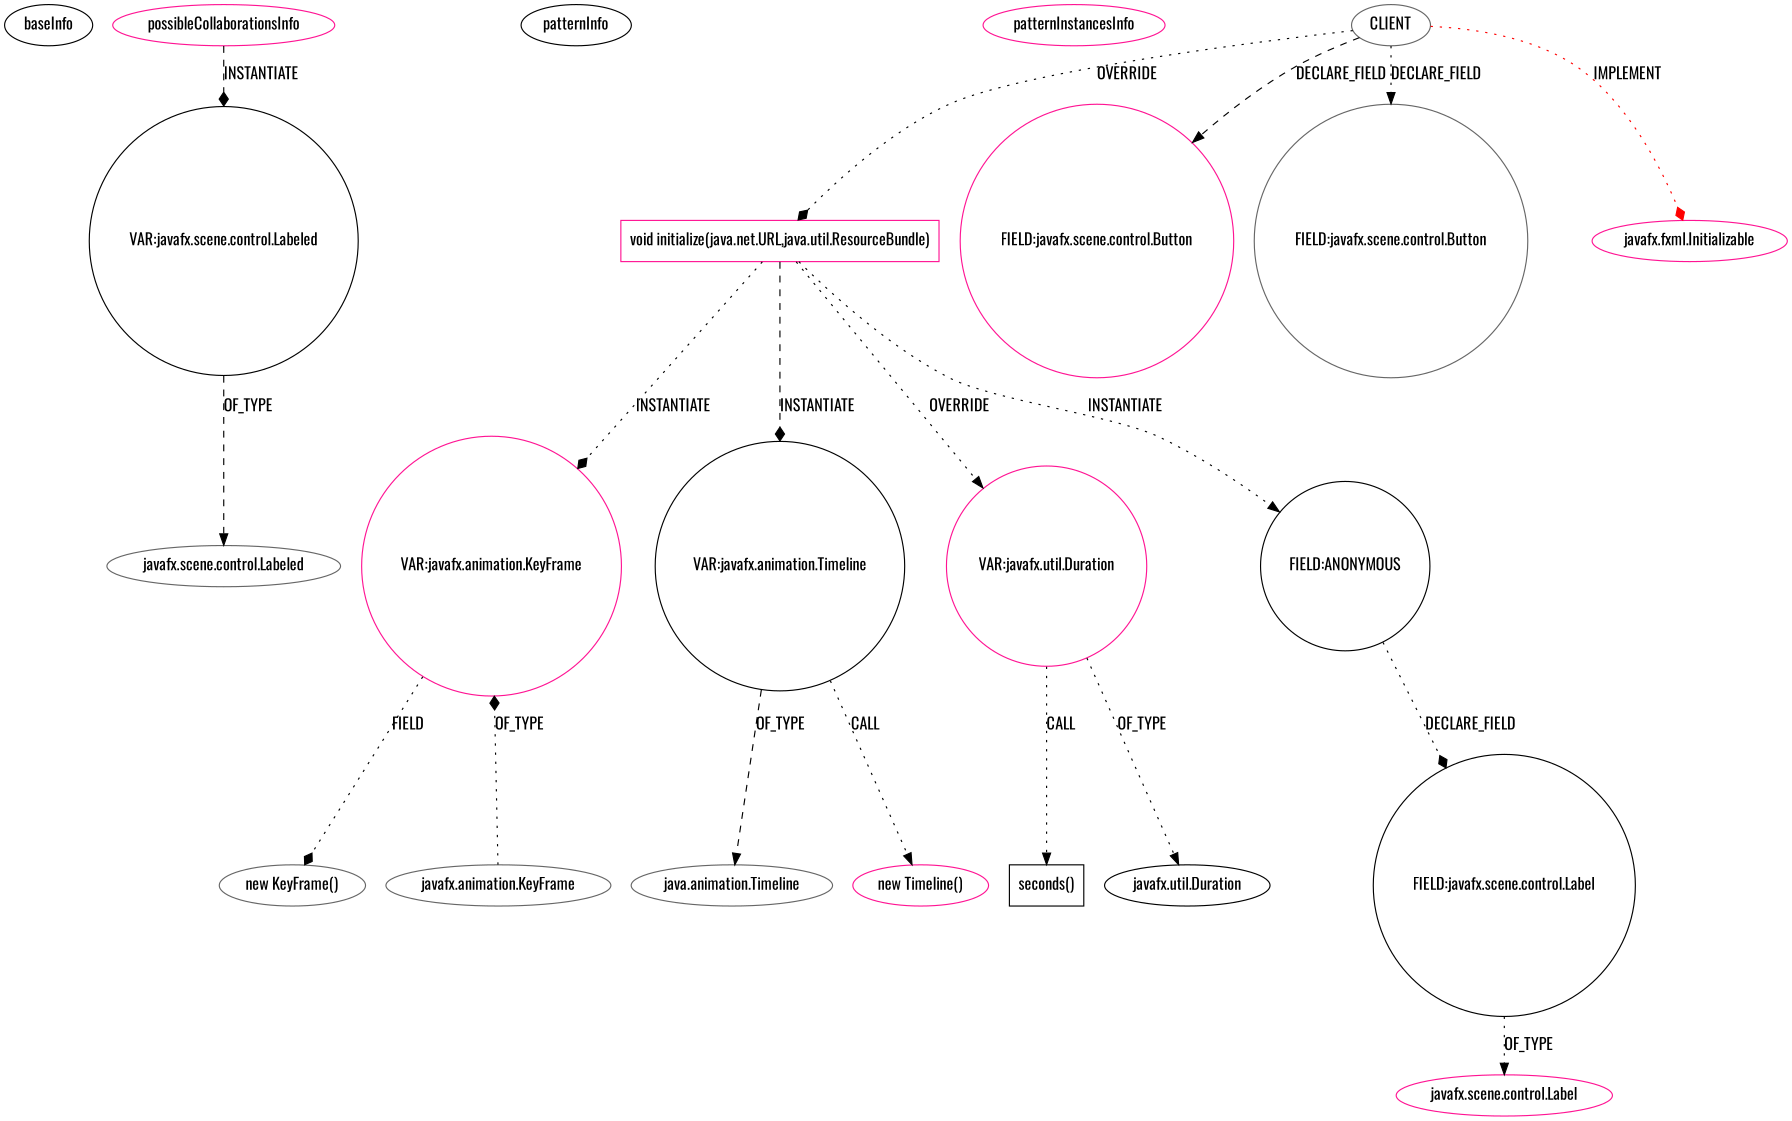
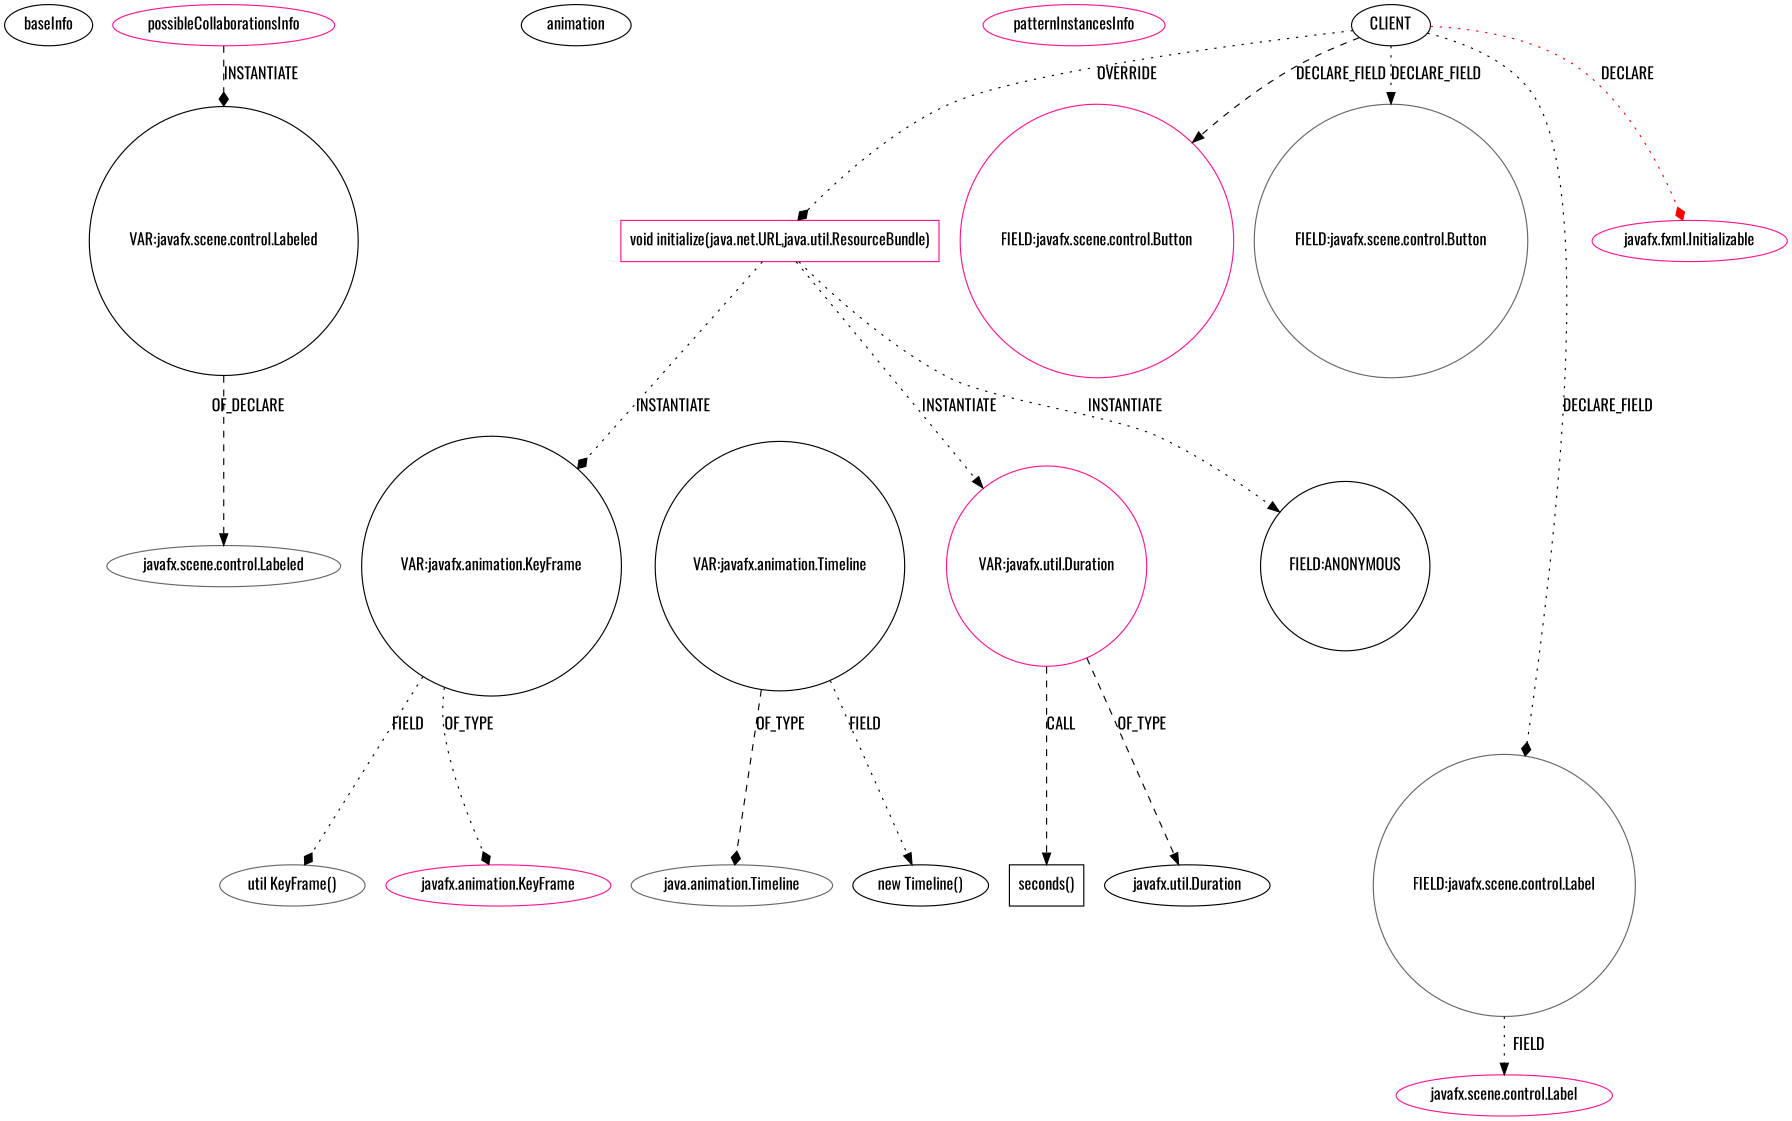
node "patternInfo": label "patternInfo" -> "animation"
node "CLIENT": color gray40 -> black
edge "CLIENT" -> "javafx.fxml.Initializable": label "IMPLEMENT" -> "DECLARE"
edge "void initialize(java.net.URL,java.util.ResourceBundle)" -> "VAR:javafx.animation.Timeline": removed, label "INSTANTIATE"
edge "VAR:javafx.scene.control.Labeled" -> "javafx.scene.control.Labeled": label "OF_TYPE" -> "OF_DECLARE"
edge "void initialize(java.net.URL,java.util.ResourceBundle)" -> "VAR:javafx.util.Duration": label "OVERRIDE" -> "INSTANTIATE"
node "VAR:javafx.animation.KeyFrame": color deeppink -> black
edge "FIELD:ANONYMOUS" -> "FIELD:javafx.scene.control.Label": now "CLIENT" -> "FIELD:javafx.scene.control.Label"
edge "VAR:javafx.animation.Timeline" -> "new Timeline()": label "CALL" -> "FIELD"
edge "VAR:javafx.util.Duration" -> "javafx.util.Duration": style dotted -> dashed
edge "VAR:javafx.util.Duration" -> "seconds()": style dotted -> dashed
edge "VAR:javafx.animation.Timeline" -> "java.animation.Timeline": arrowhead normal -> diamond
edge "javafx.animation.KeyFrame" -> "VAR:javafx.animation.KeyFrame": reversed
node "new KeyFrame()": label "new KeyFrame()" -> "util KeyFrame()"
node "javafx.animation.KeyFrame": color gray40 -> deeppink
node "new Timeline()": color deeppink -> black
node "FIELD:javafx.scene.control.Label": color black -> gray40
edge "FIELD:javafx.scene.control.Label" -> "javafx.scene.control.Label": label "OF_TYPE" -> "FIELD"
